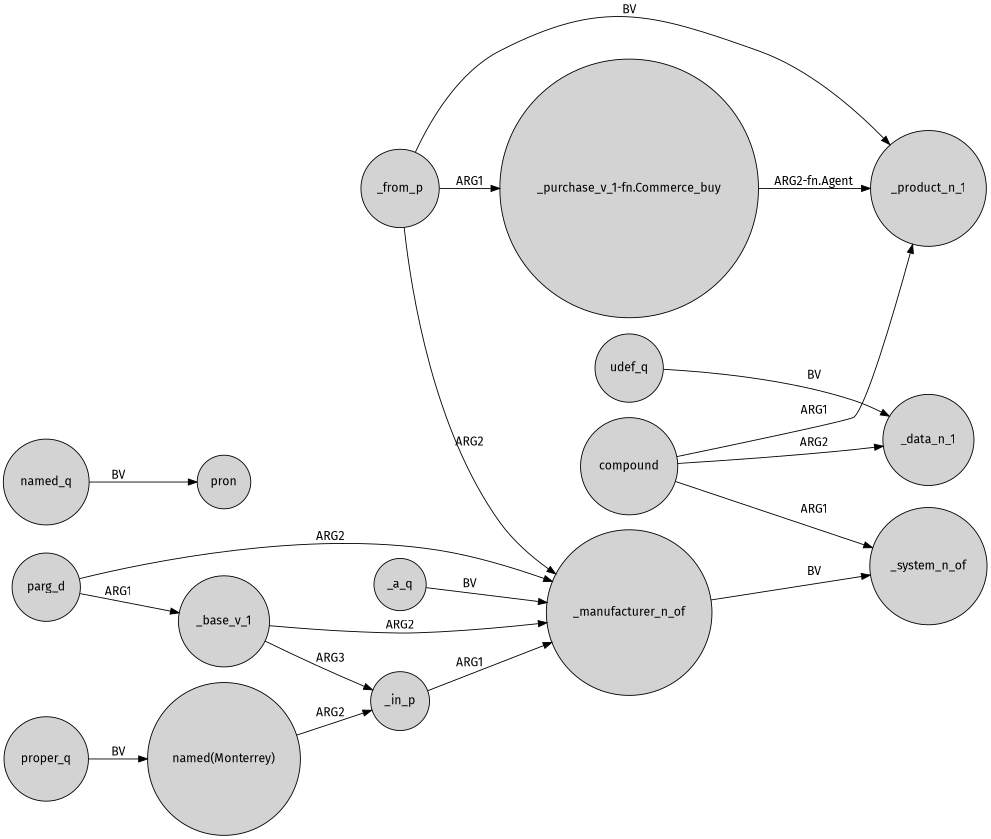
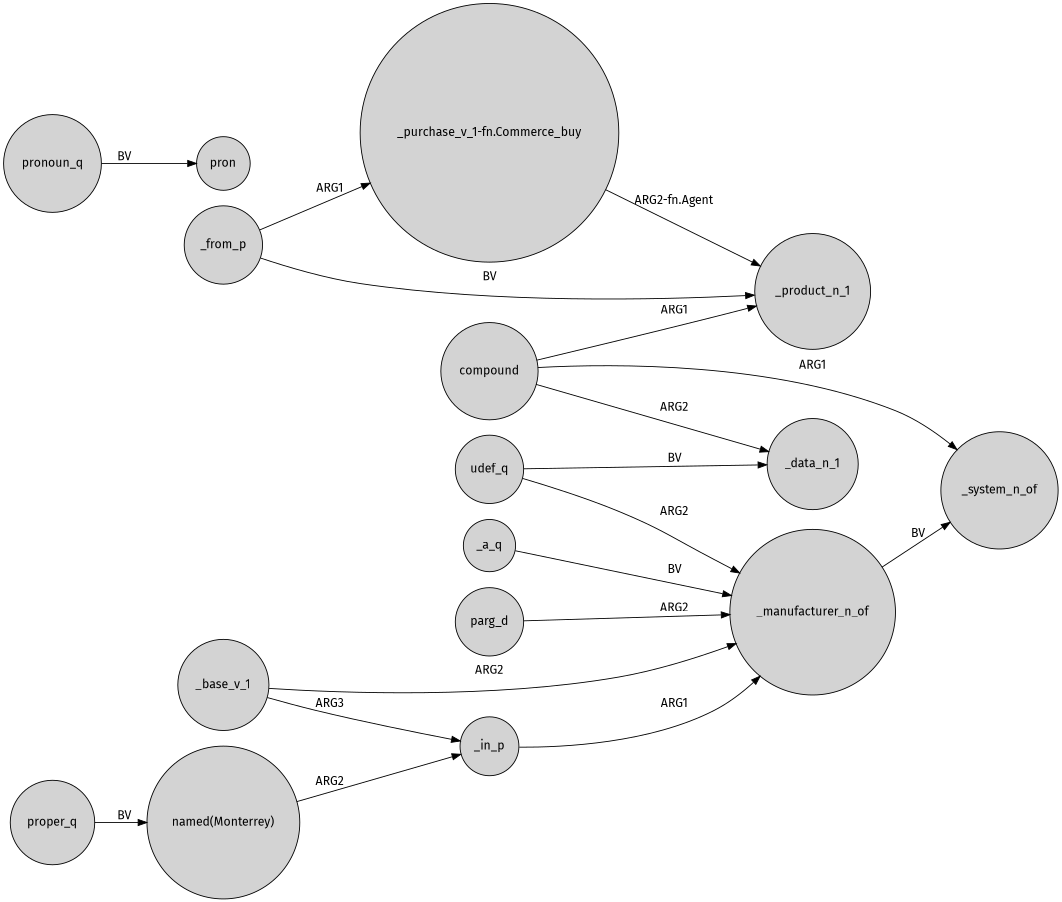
edge "_from_p" -> "_manufacturer_n_of": now "udef_q" -> "_manufacturer_n_of"
node "named_q": label "named_q" -> "pronoun_q"
edge "parg_d" -> "_base_v_1": removed, label "ARG1"
